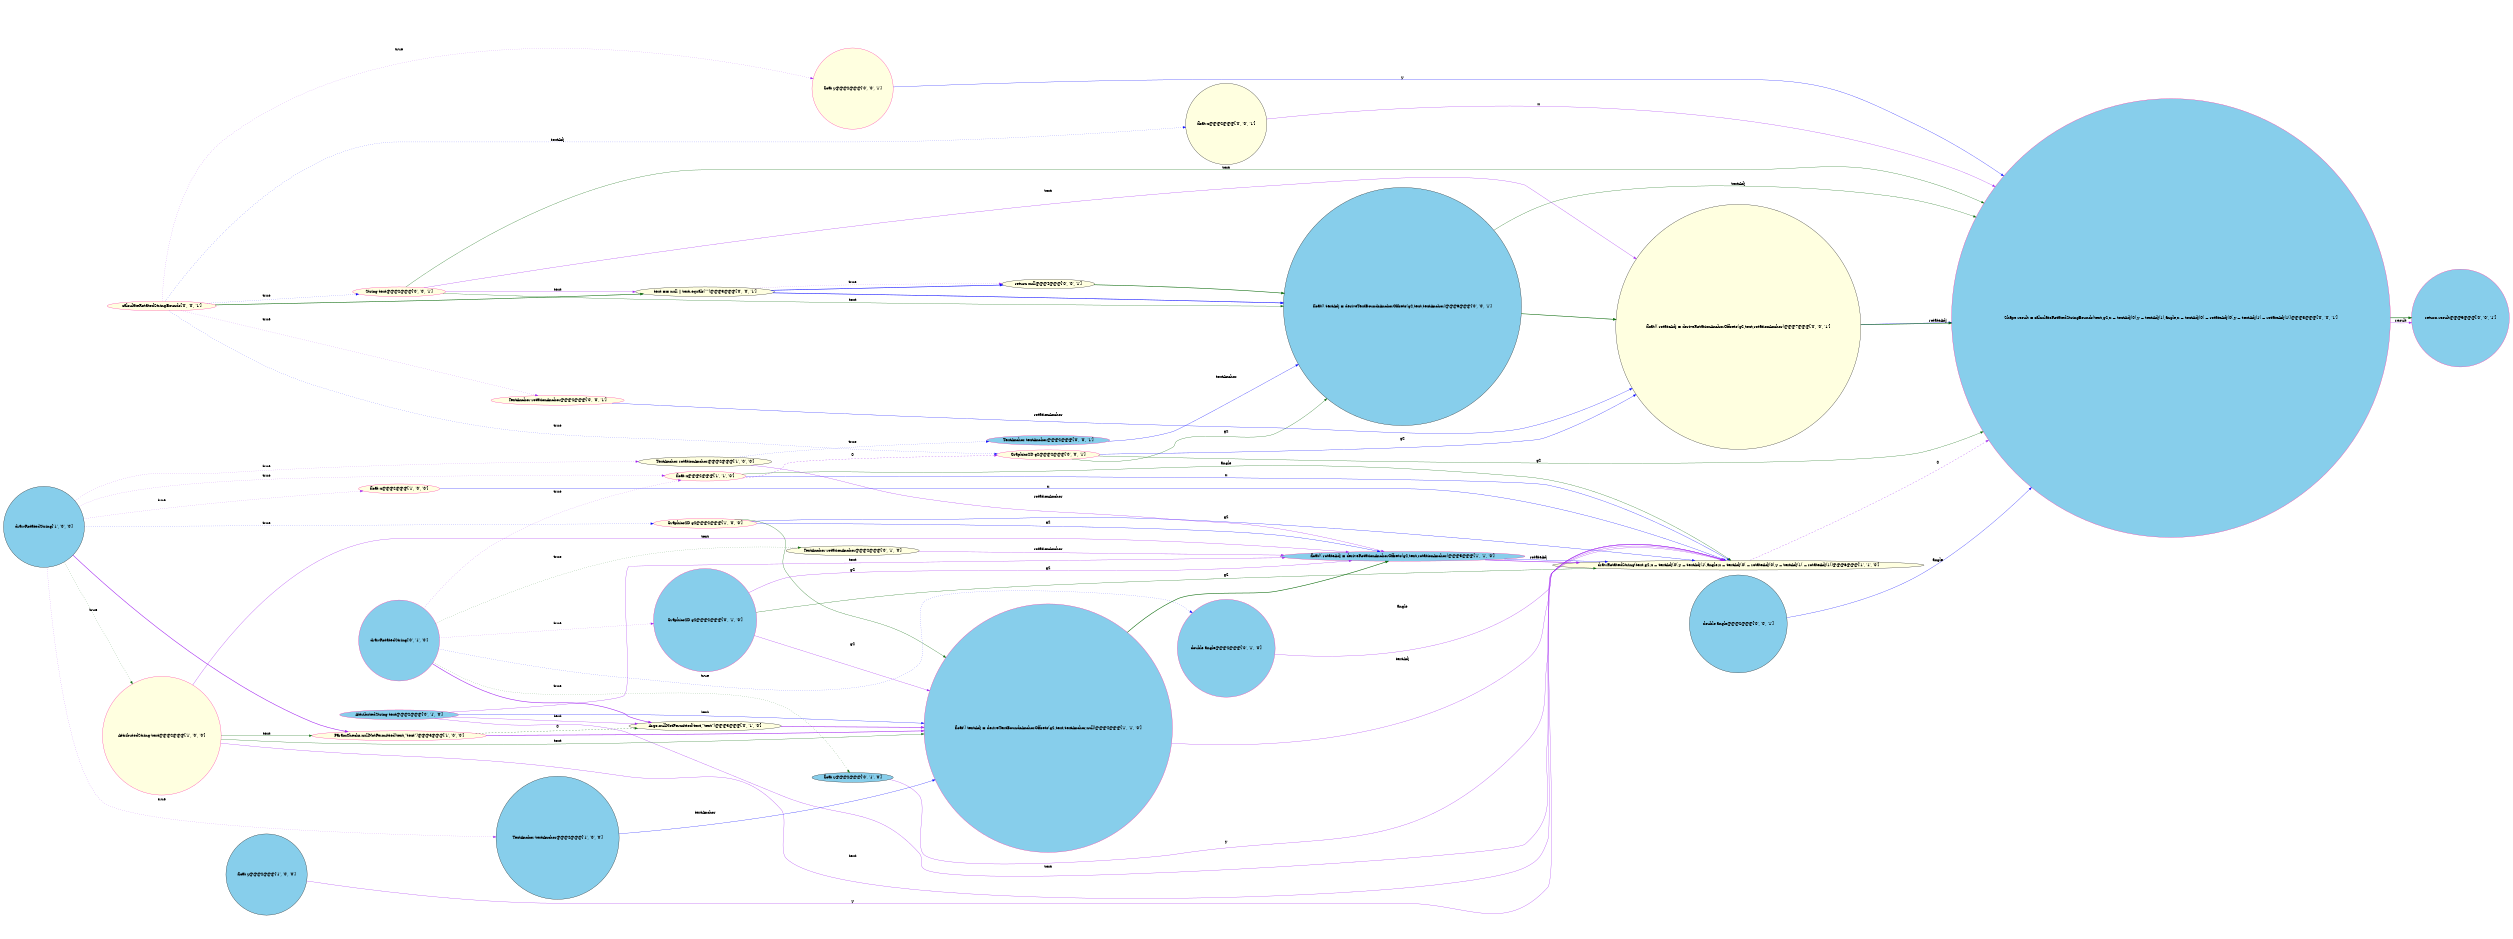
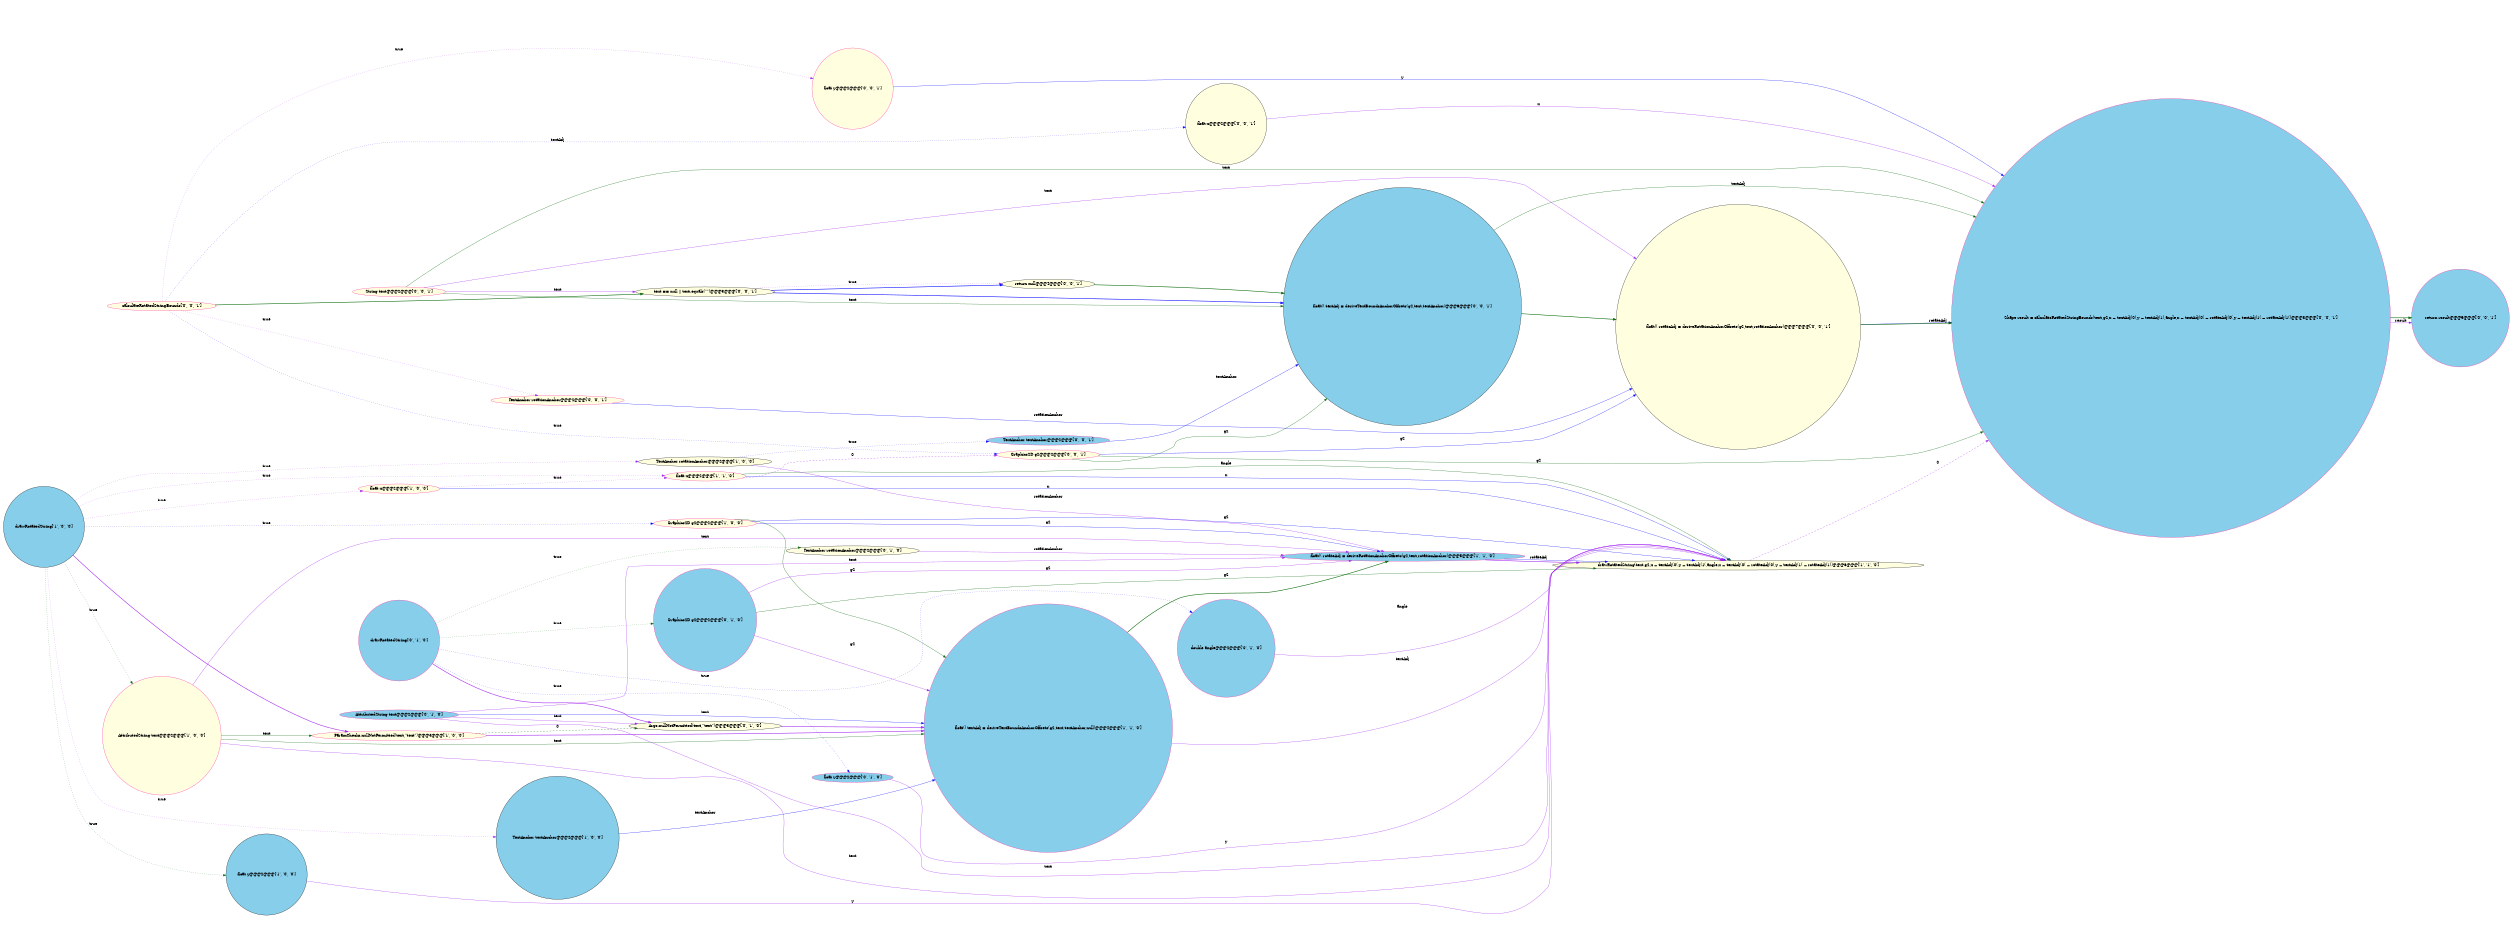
edge "calculateRotatedStringBounds['0', '0', '1']" -> "String text@@@2@@@['0', '0', '1']": removed, label "true"
edge "drawRotatedString['0', '1', '0']" -> "float x@@@2@@@['1', '1', '0']": now "float x@@@2@@@['1', '0', '0']" -> "float x@@@2@@@['1', '1', '0']"
node "double angle@@@2@@@['0', '0', '1']": removed
edge "drawRotatedString['0', '1', '0']" -> "Graphics2D g2@@@2@@@['0', '1', '0']": color purple -> darkgreen
edge "drawRotatedString['0', '1', '0']" -> "float y@@@2@@@['0', '1', '0']": color darkgreen -> blue
edge "drawRotatedString['1', '0', '0']" -> "float y@@@2@@@['1', '0', '0']": added, label "true"
node "float y@@@2@@@['0', '1', '0']": color black -> deeppink
